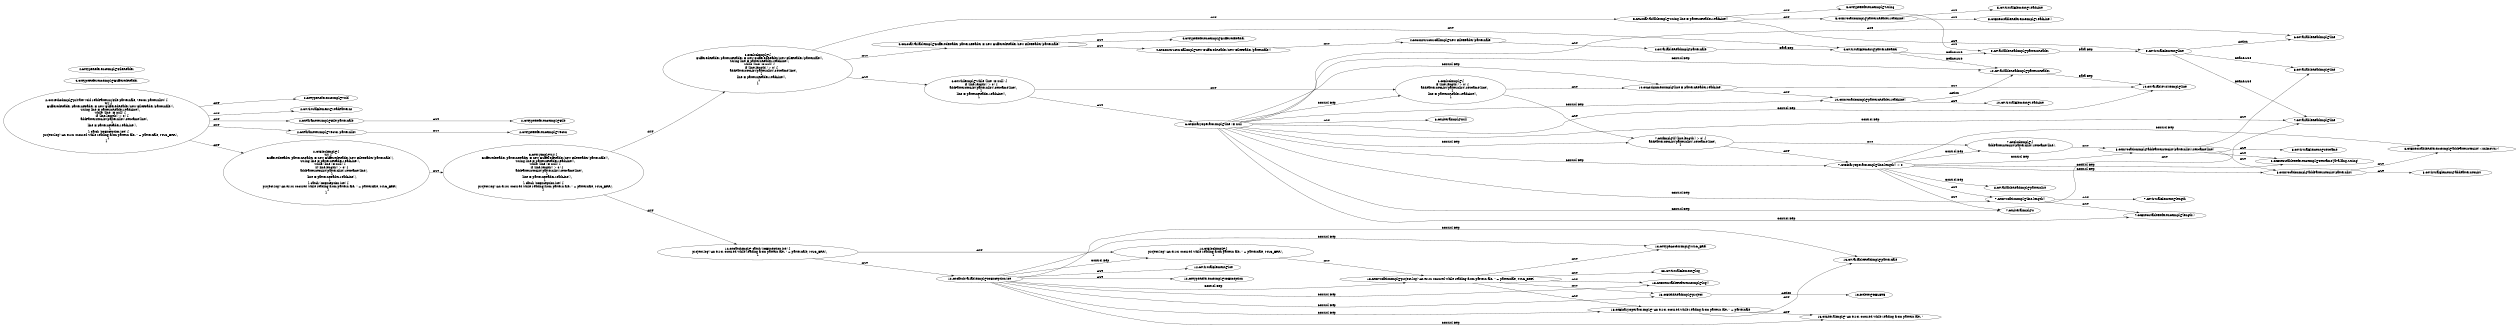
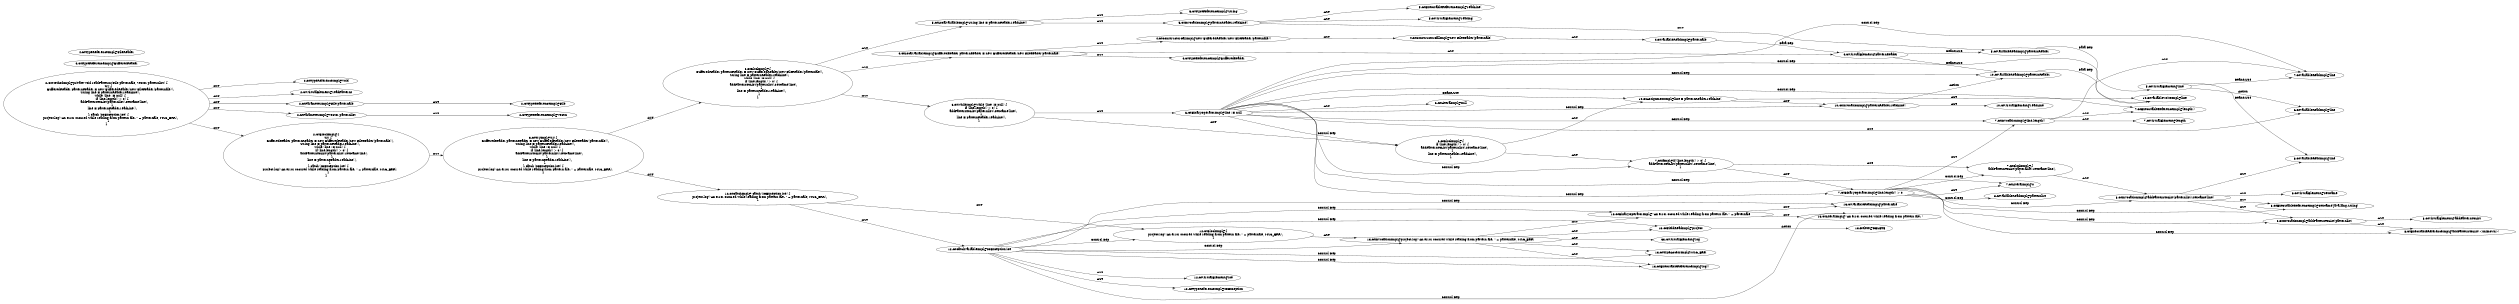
node "5:CtVirtualElement@readLine": label "5:CtVirtualElement@readLine" -> "5:CtVirtualElement@reading"
edge "5:CtLocalVariableImpl@String line = patternReader.readLine()" -> "5:CtVirtualElement@line": removed, label "AST"
edge "6:CtBinaryOperatorImpl@line != null" -> "10:CtAssignmentImpl@line = patternReader.readLine()": label "Control Dep" -> "Define-Use"
